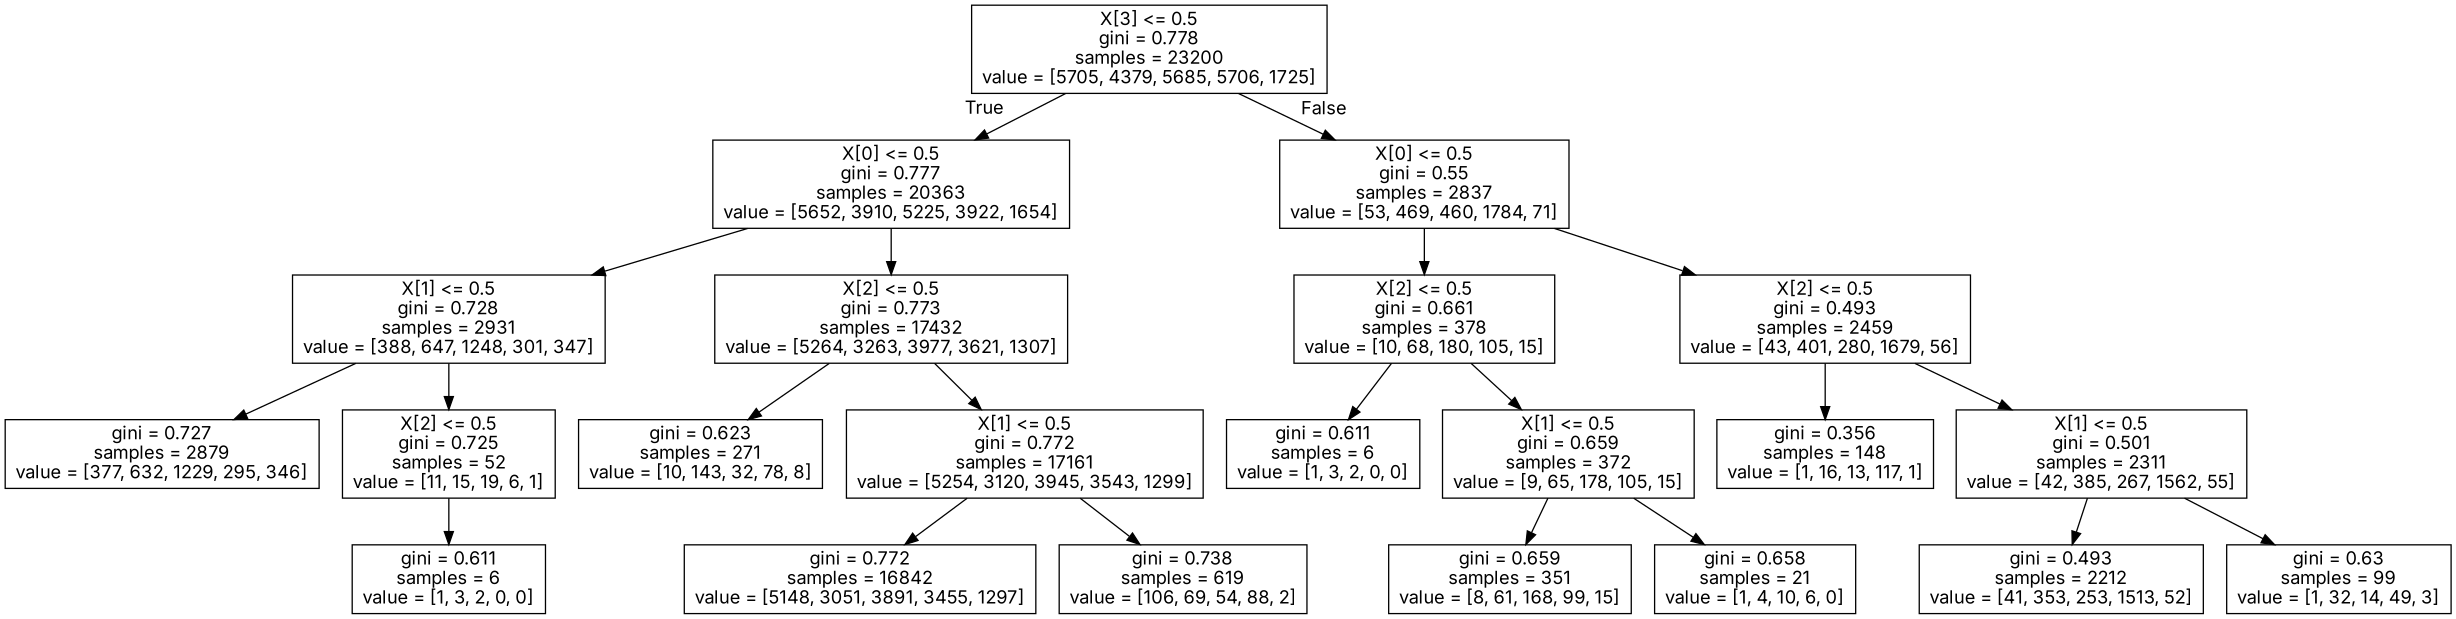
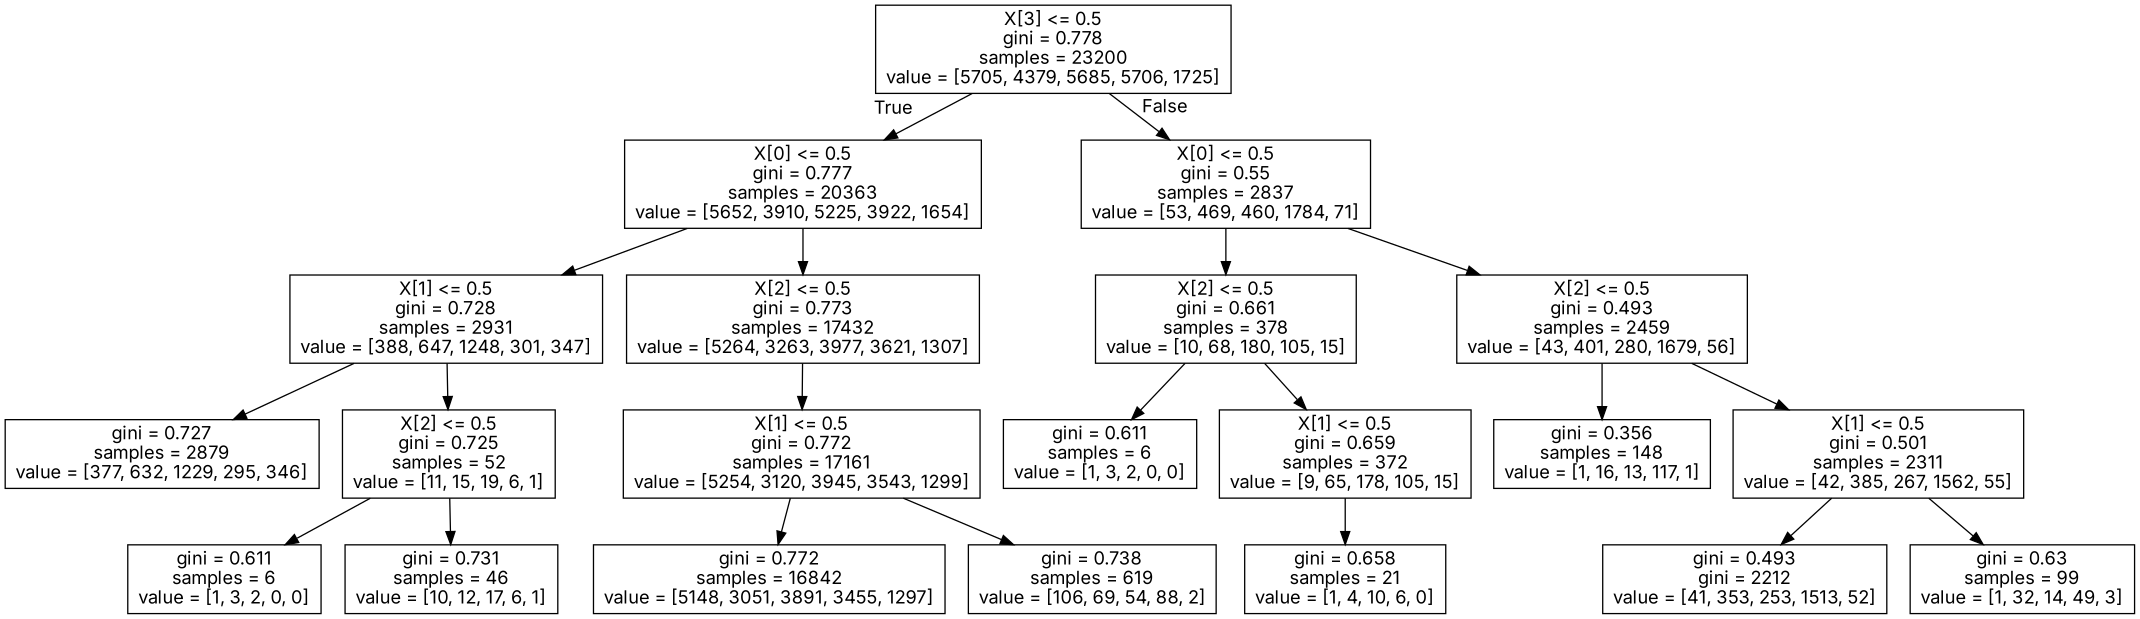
node "gini = 0.623 samples = 271 value = [10, 143, 32, 78, 8]": removed
node "gini = 0.731 samples = 46 value = [10, 12, 17, 6, 1]": added
node "gini = 0.659 samples = 351 value = [8, 61, 168, 99, 15]": removed
node "gini = 0.493 samples = 2212 value = [41, 353, 253, 1513, 52]": label "gini = 0.493 samples = 2212 value = [41, 353, 253, 1513, 52]" -> "gini = 0.493 gini = 2212 value = [41, 353, 253, 1513, 52]"
